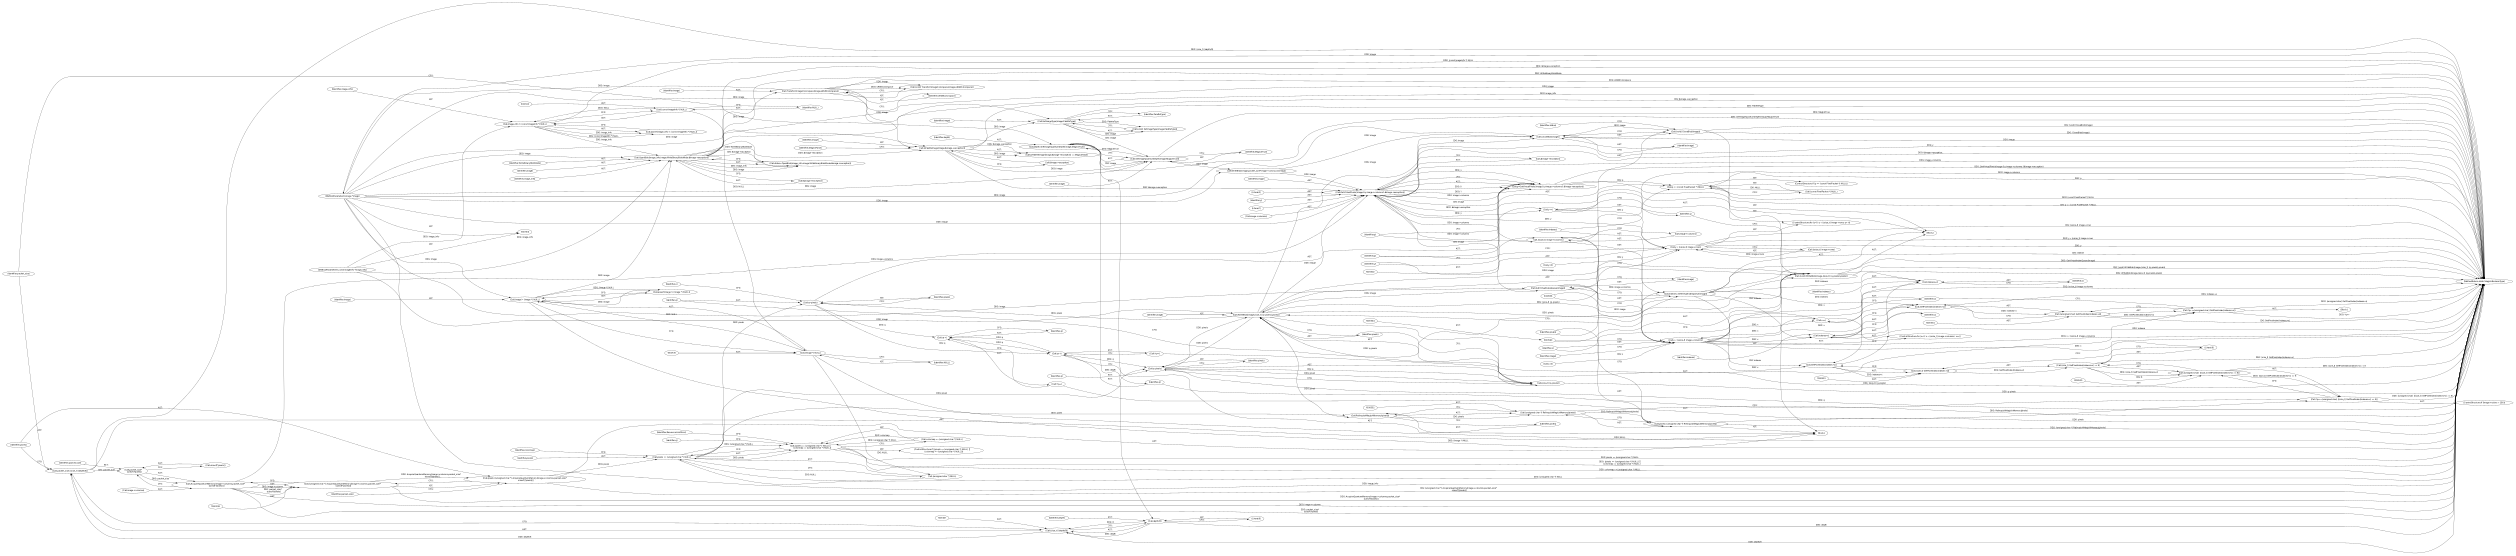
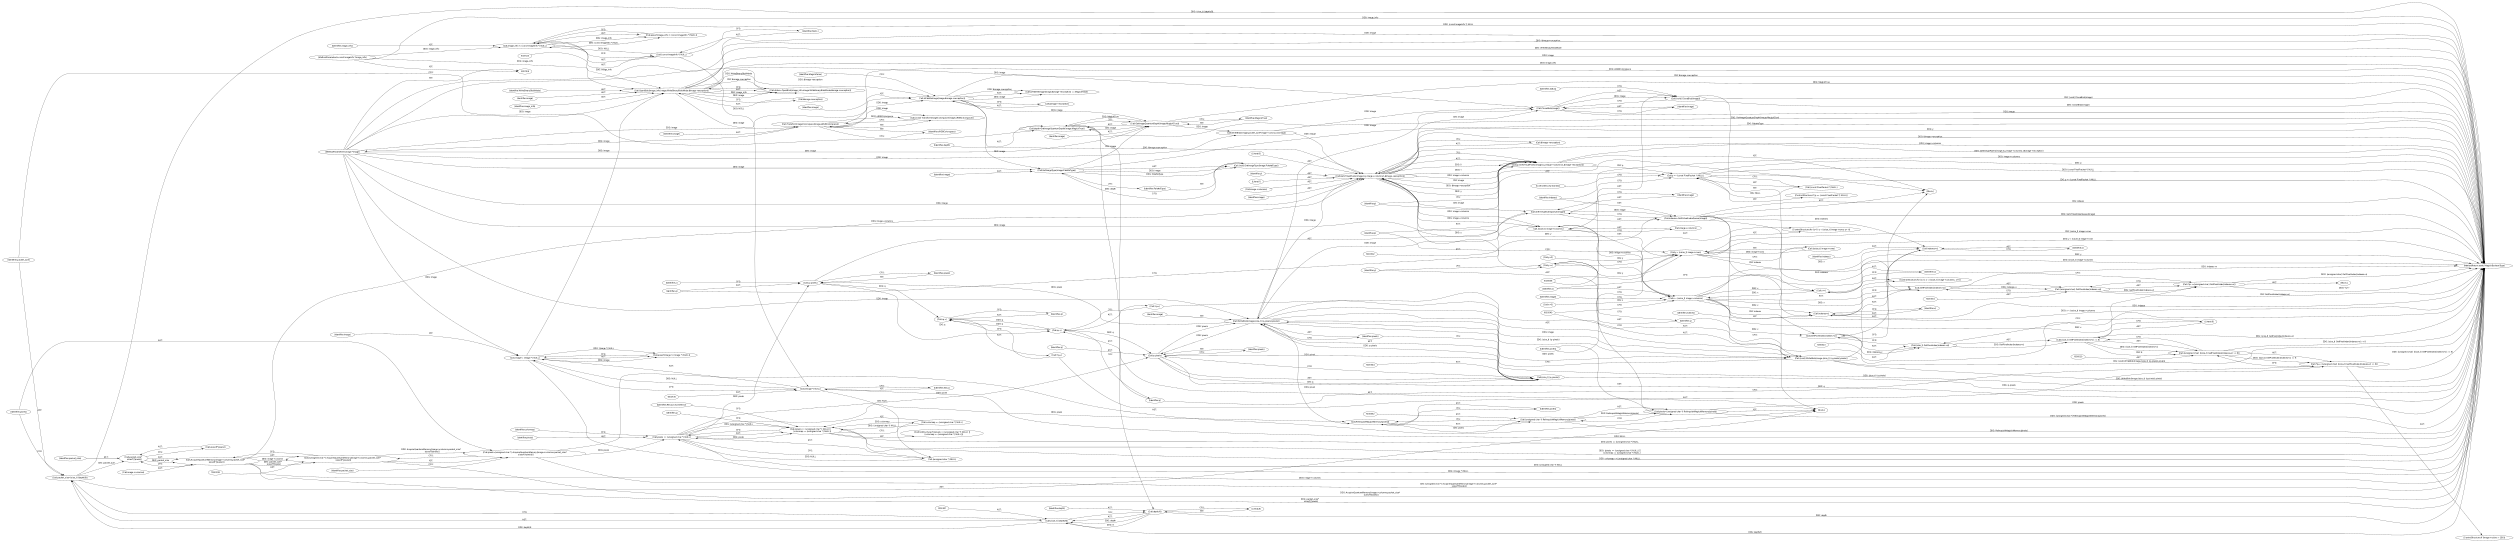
edge "(Identifier,PaletteType)" -> "(Call,SetImageType(image,PaletteType))": now "(Identifier,PaletteType)" -> "(Call,(void) SetImageType(image,PaletteType))"
node "(ControlStructure,break;)": added
edge "1000544" -> "1000540": now "1000544" -> "(Call,(size_t) (q-pixels))"
